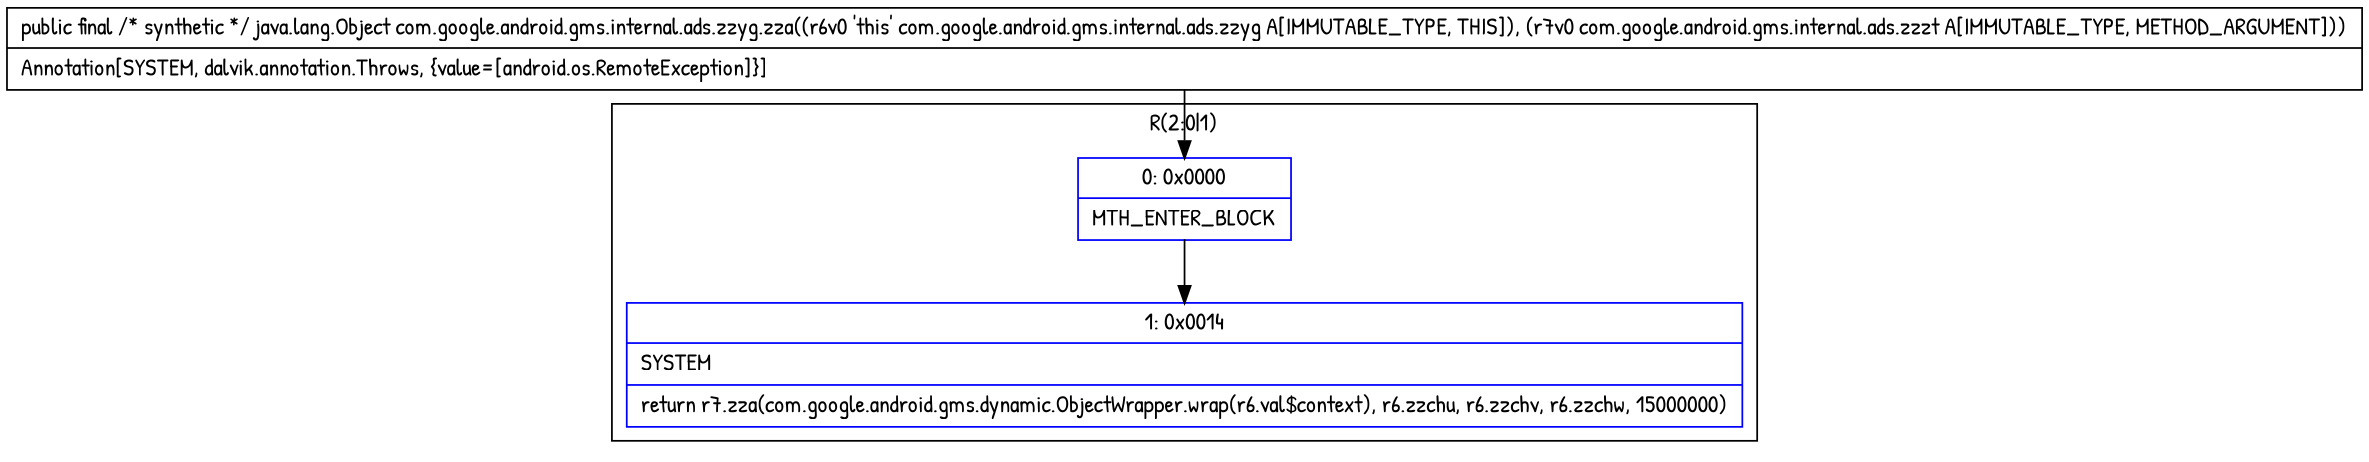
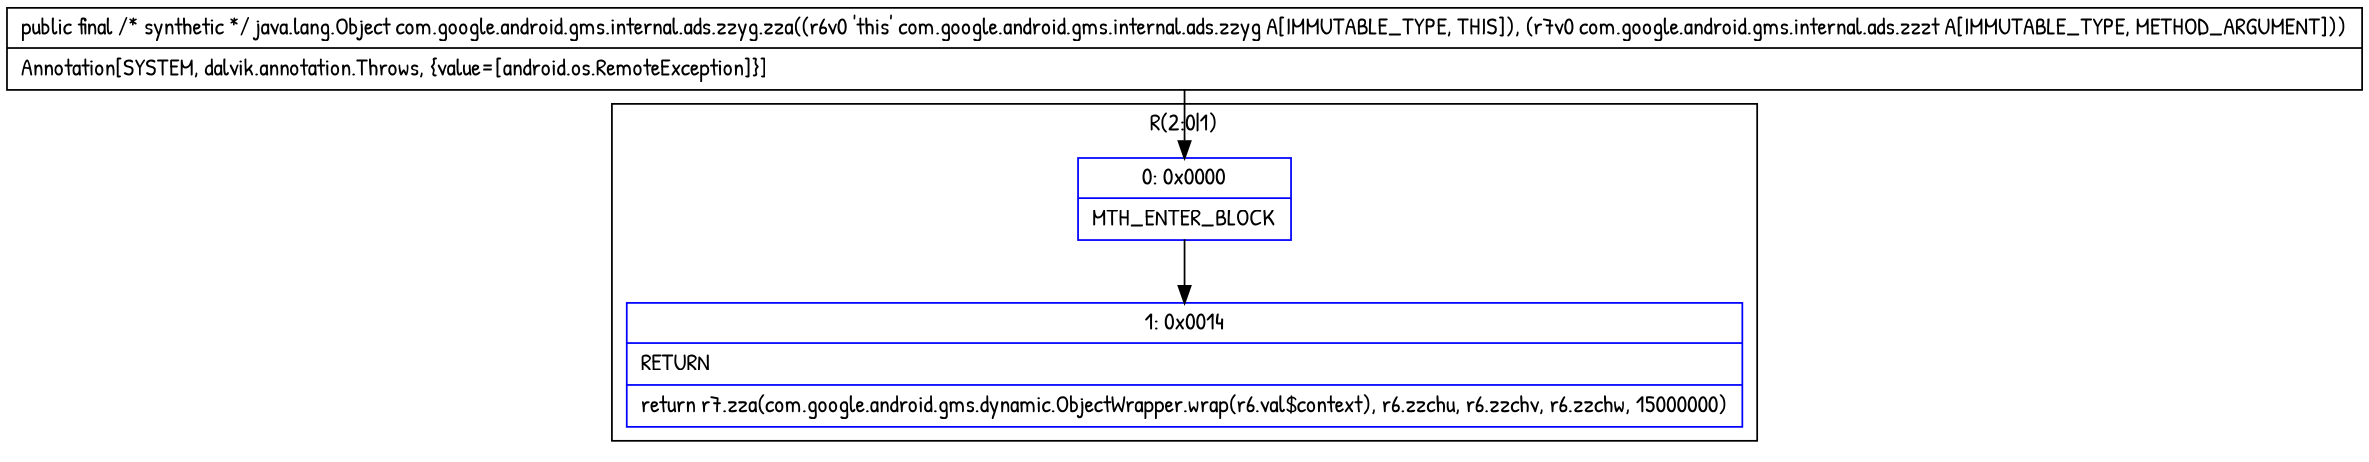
node "1: 0x0014": text "SYSTEM" -> "RETURN"
